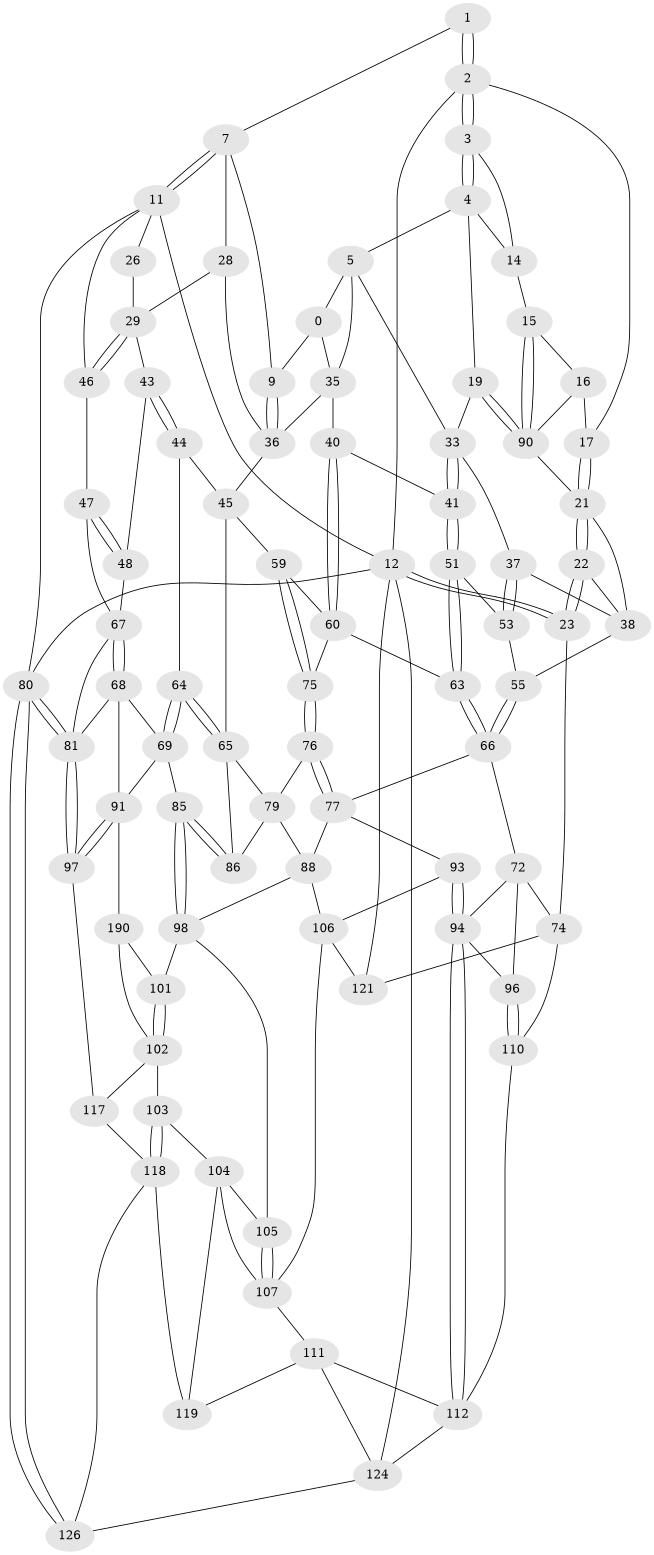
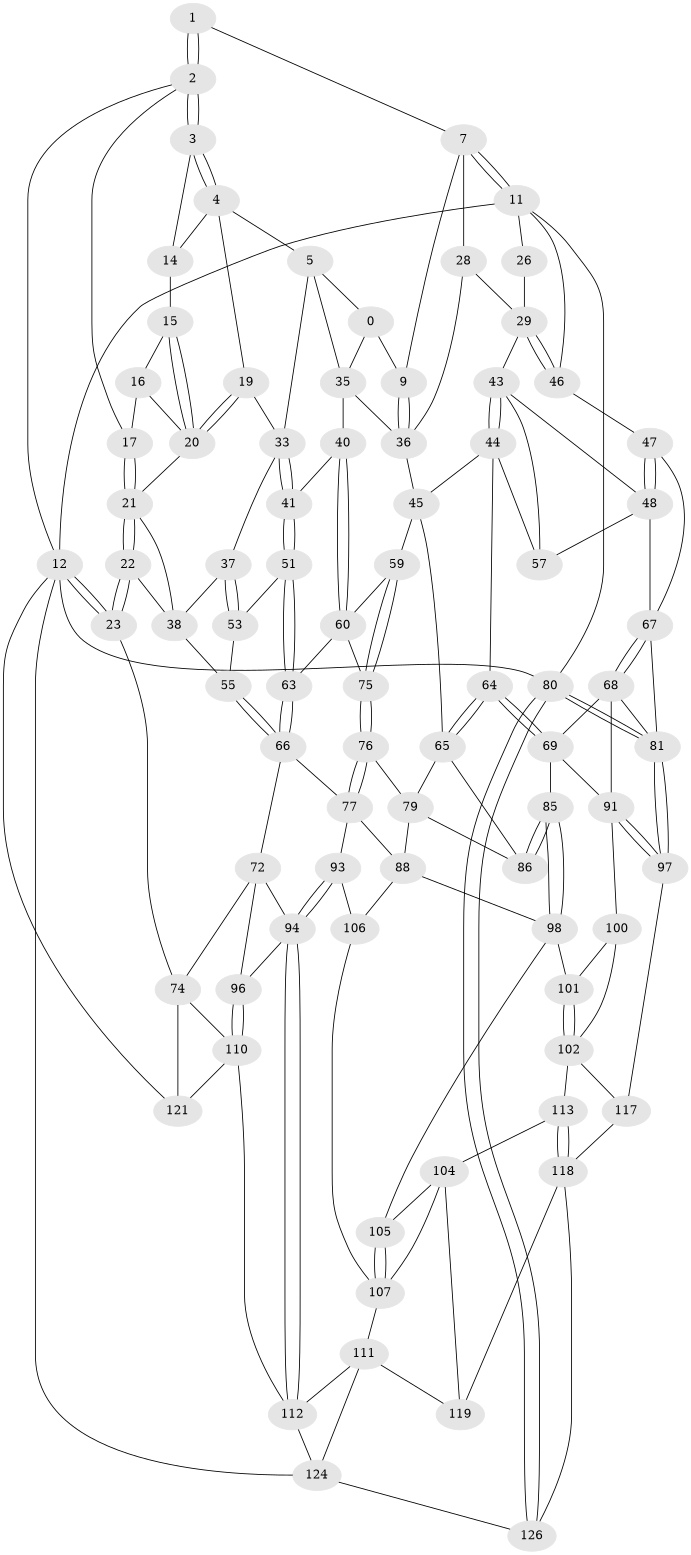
node "90": label "90" -> "20"
node "57": added
node "190": label "190" -> "100"
edge "106" -- "121": now "110" -- "121"
node "103": label "103" -> "113"
